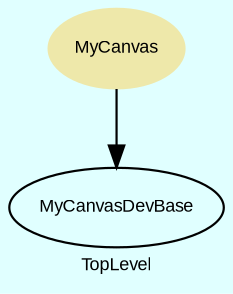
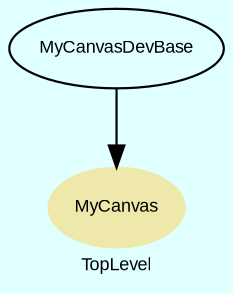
edge "MyCanvas" -> "MyCanvasDevBase": reversed
